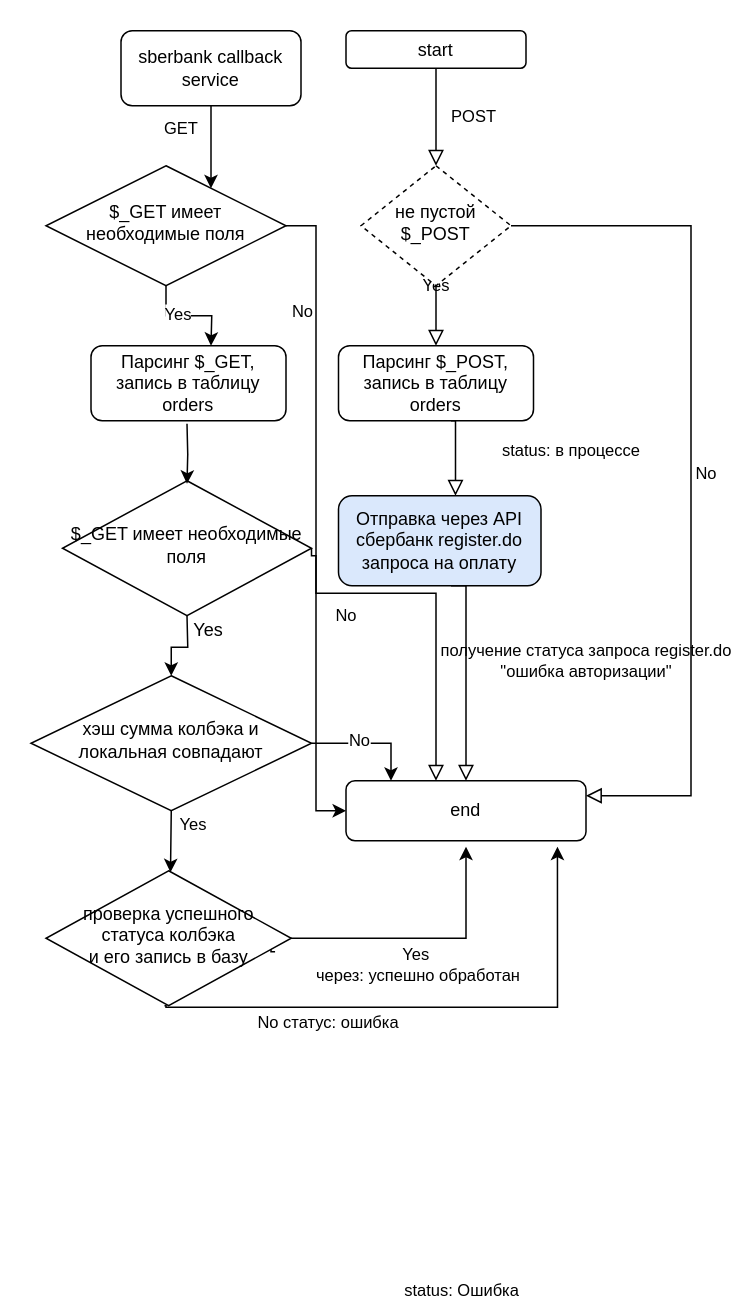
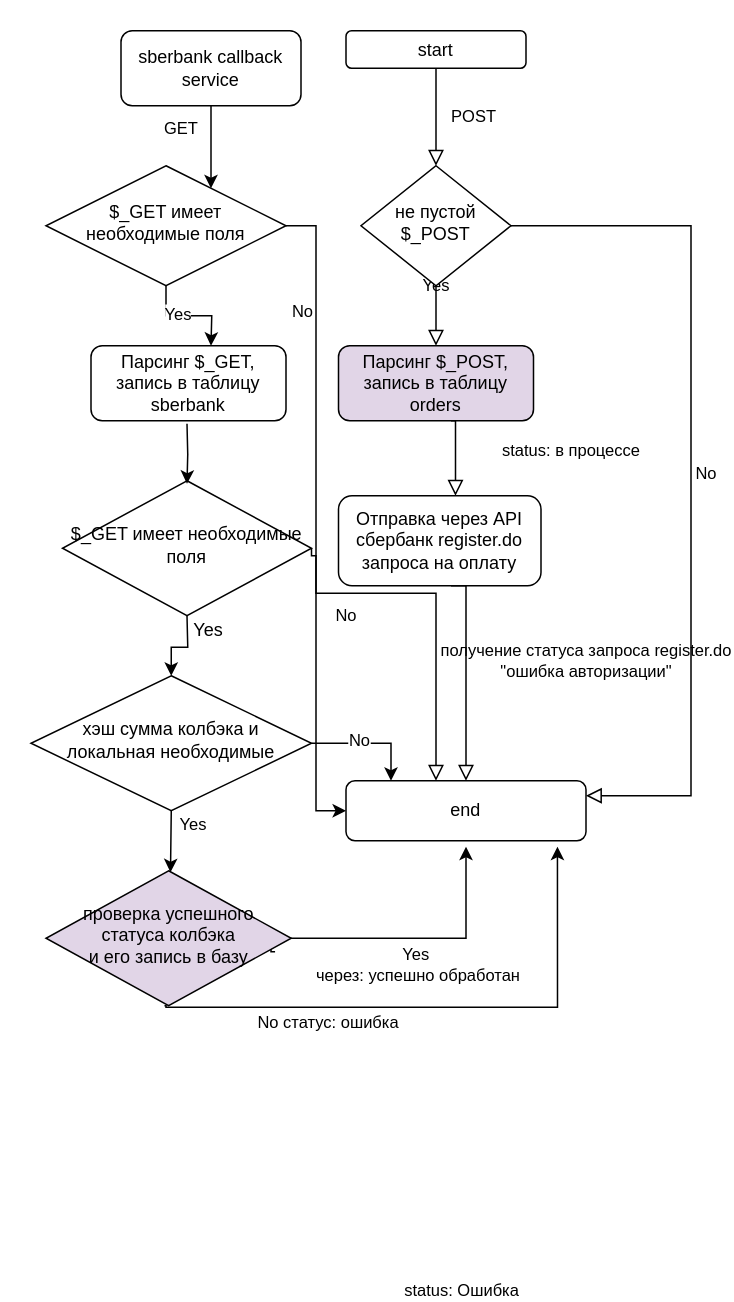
node "не пустой $_POST": style dashed -> solid
node "Парcинг $_GET, запись в таблицу orders": label "Парcинг $_GET, запись в таблицу orders" -> "Парcинг $_GET, запись в таблицу sberbank"
node "Парcинг $_POST, запись в таблицу orders": fillcolor #ffffff -> #e1d5e7
node "Отправка через API сбербанк register.do запроса на оплату": fillcolor #dae8fc -> #ffffff
node "хэш сумма колбэка и локальная совпадают": label "хэш сумма колбэка и локальная совпадают" -> "хэш сумма колбэка и локальная необходимые"
node "проверка успешного статуса колбэка и его запись в базу": fillcolor #ffffff -> #e1d5e7
